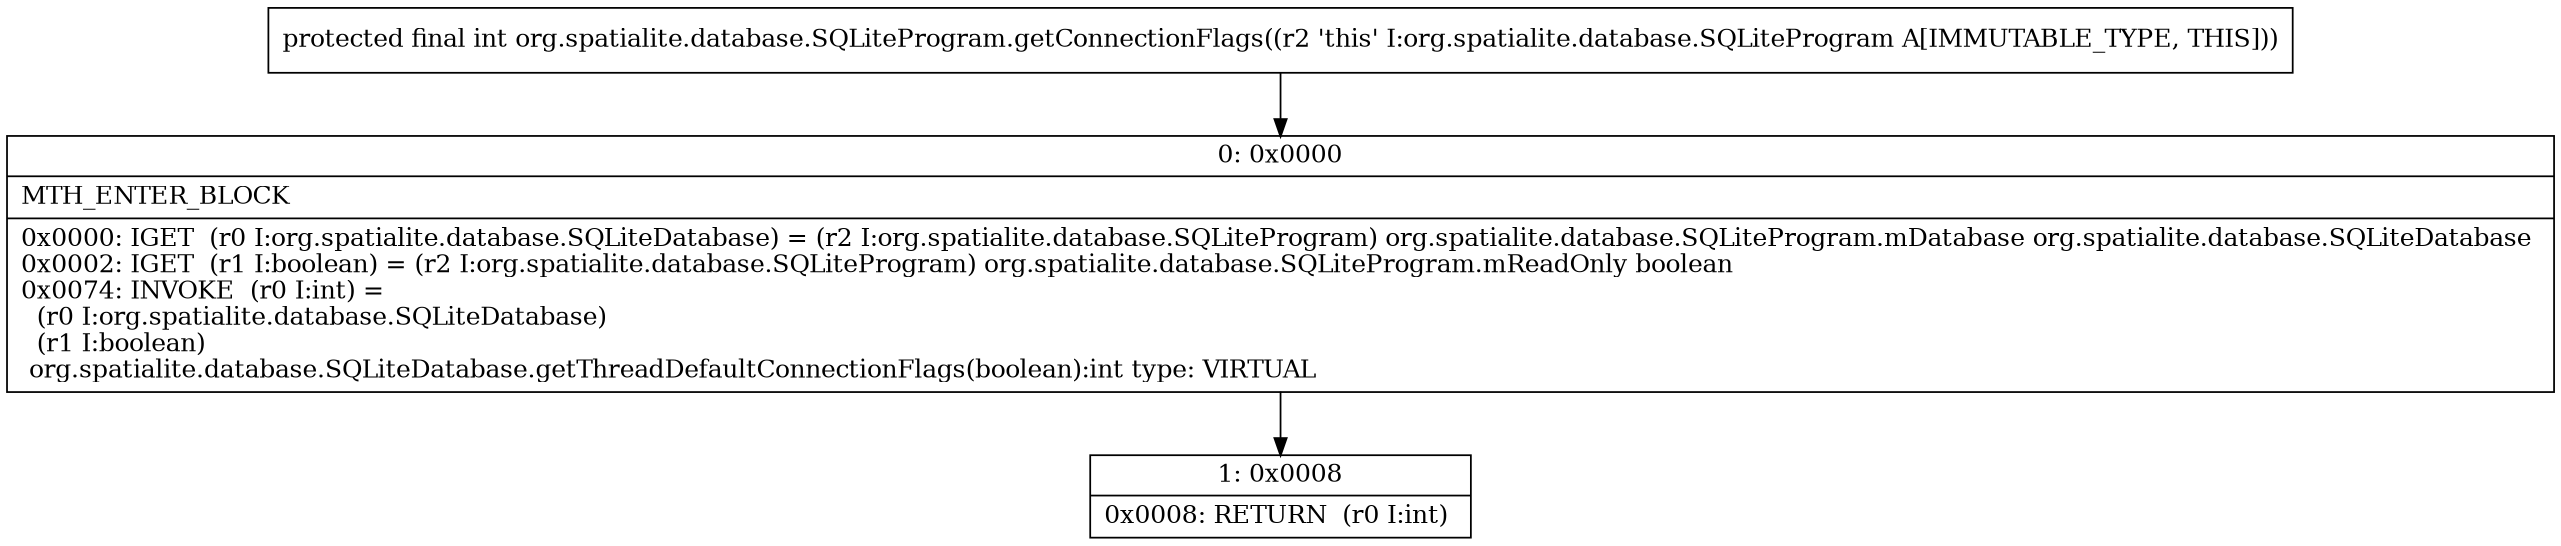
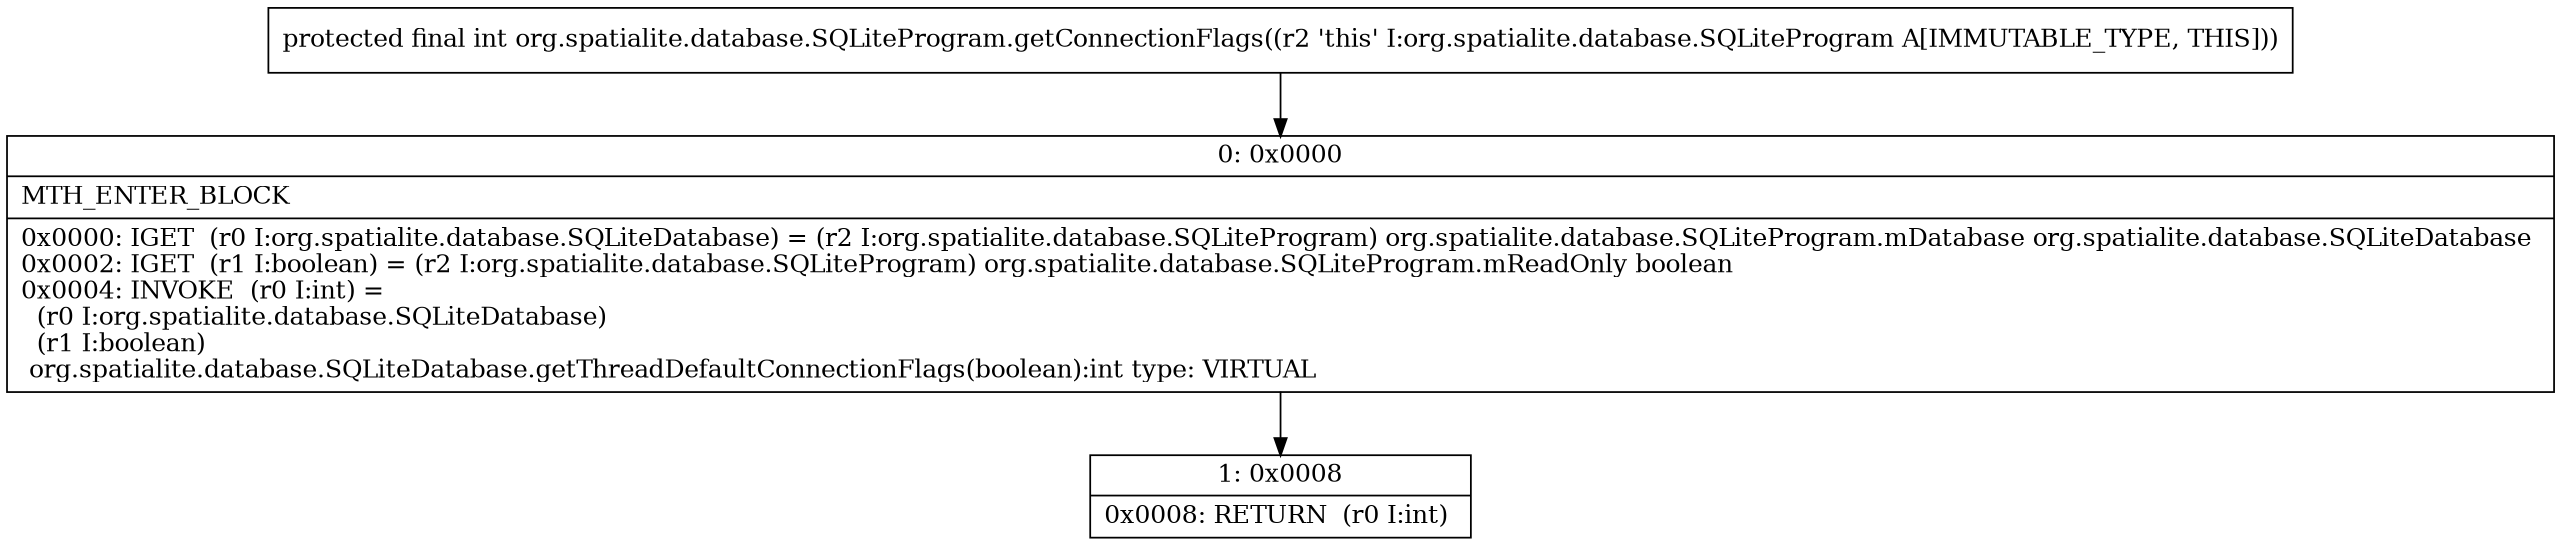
node "0: 0x0000": text "0x0074: INVOKE  (r0 I:int) =" -> "0x0004: INVOKE  (r0 I:int) ="
